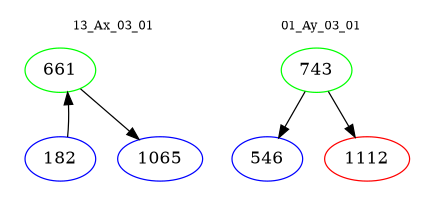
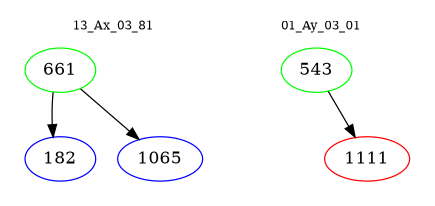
cluster "13_Ax_03_01": label "13_Ax_03_01" -> "13_Ax_03_81"
node "743": label "743" -> "543"
edge "182" -> "661": reversed
node "546": removed
node "1112": label "1112" -> "1111"
